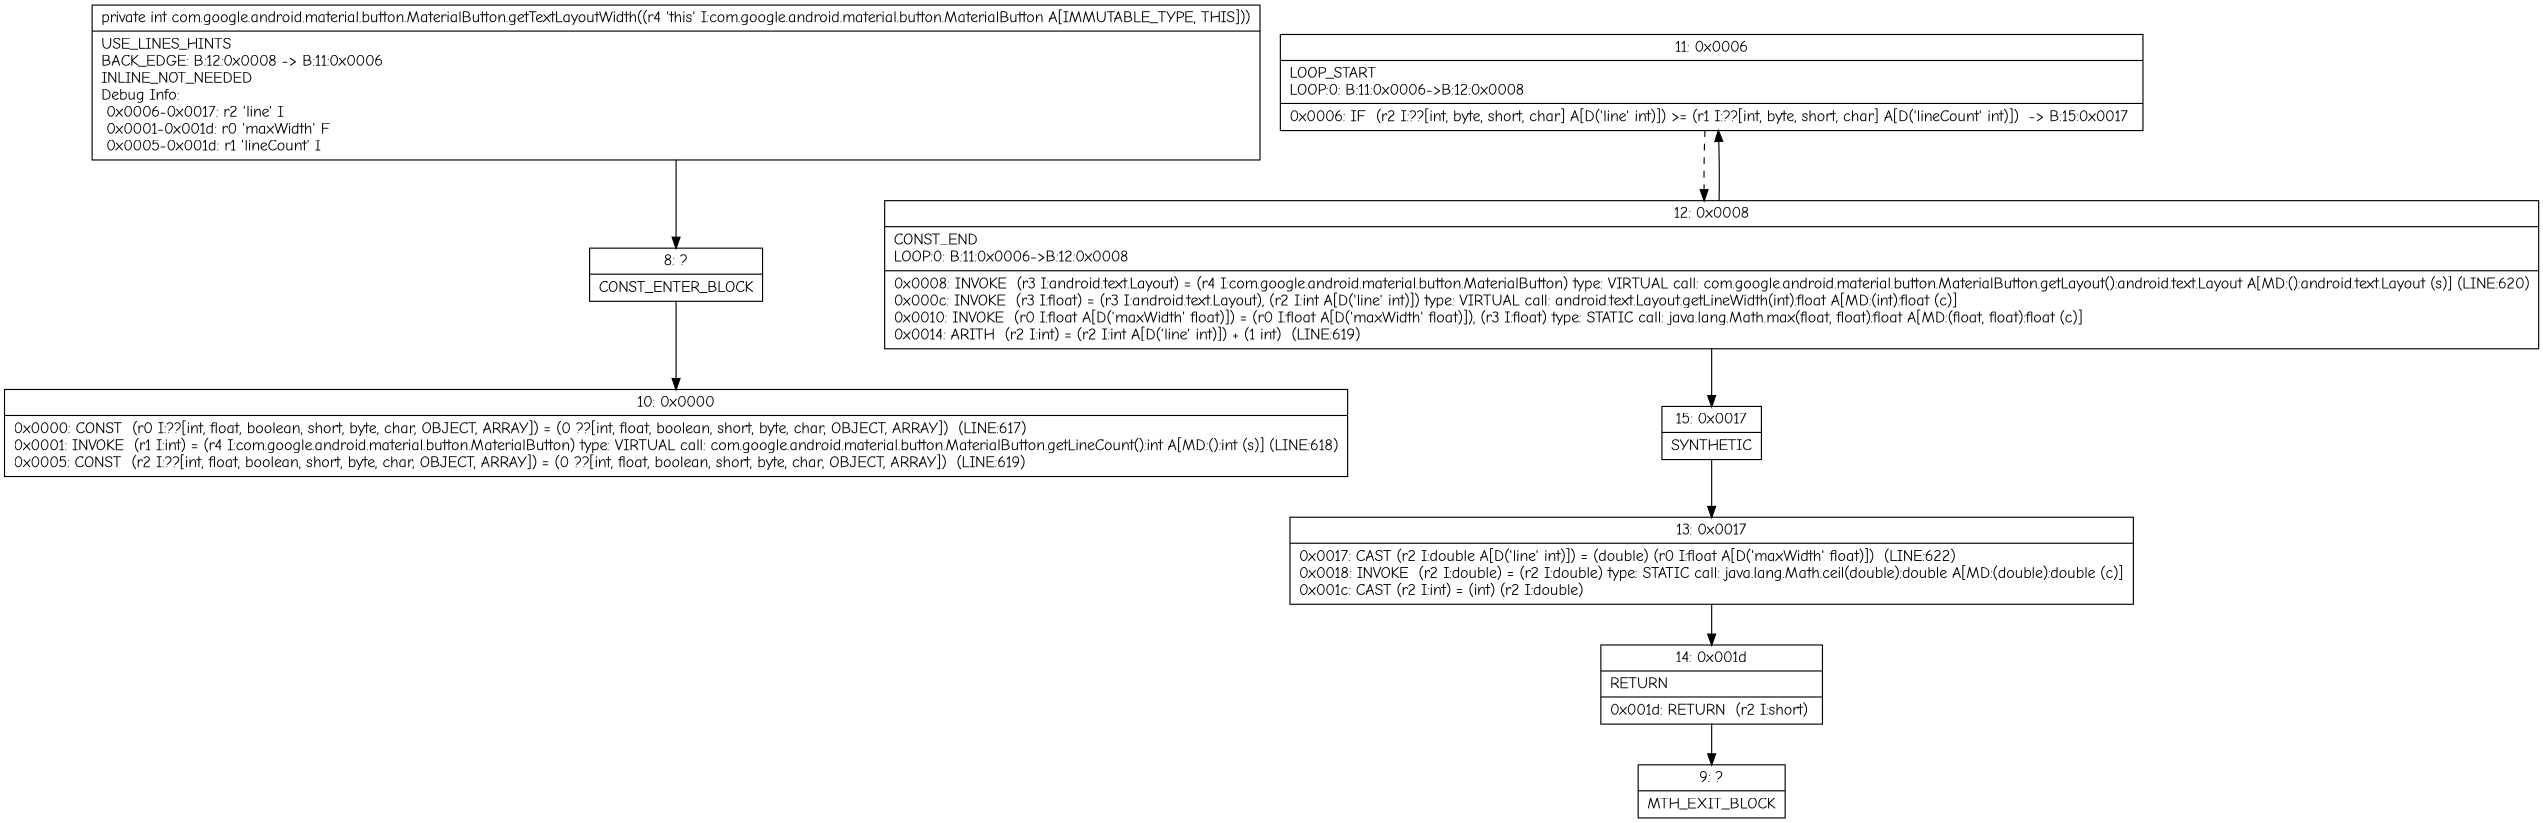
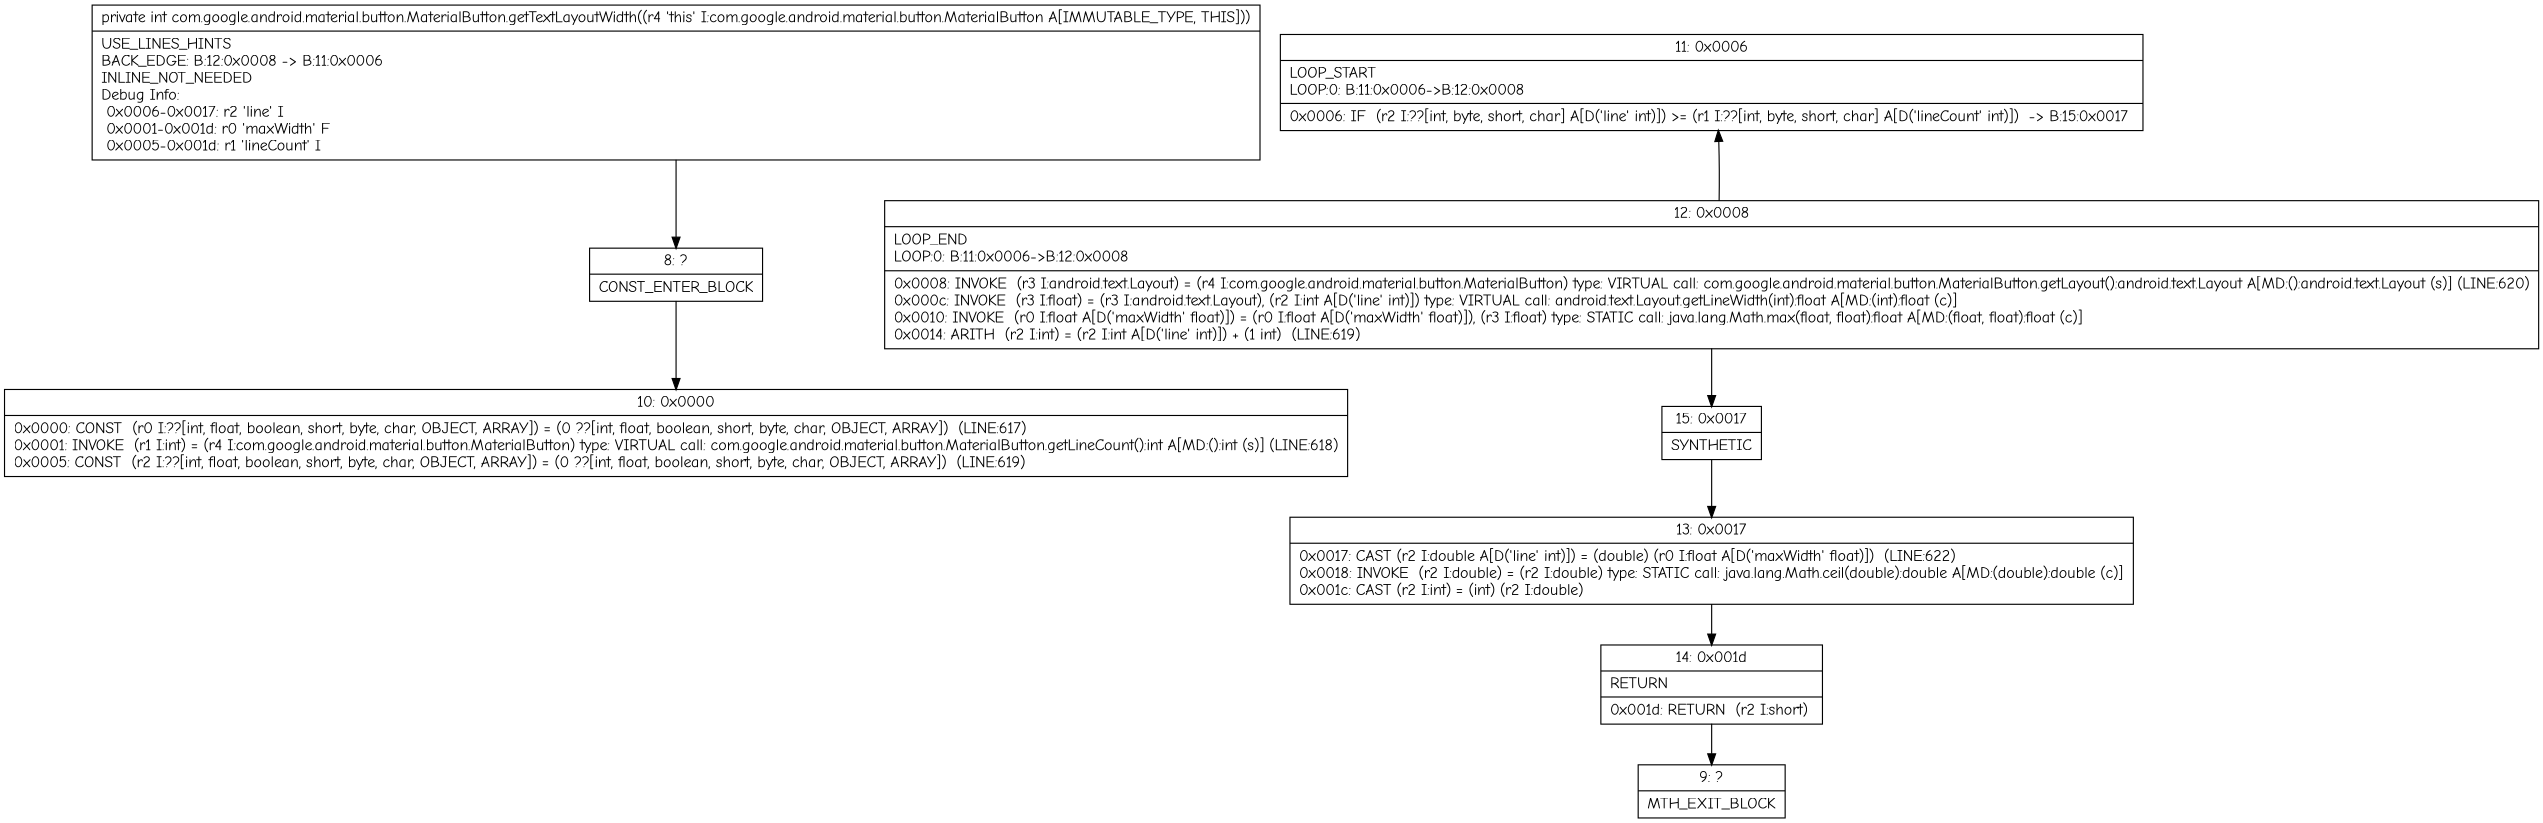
edge "11: 0x0006" -> "12: 0x0008": removed
node "12: 0x0008": text "CONST_END" -> "LOOP_END"
